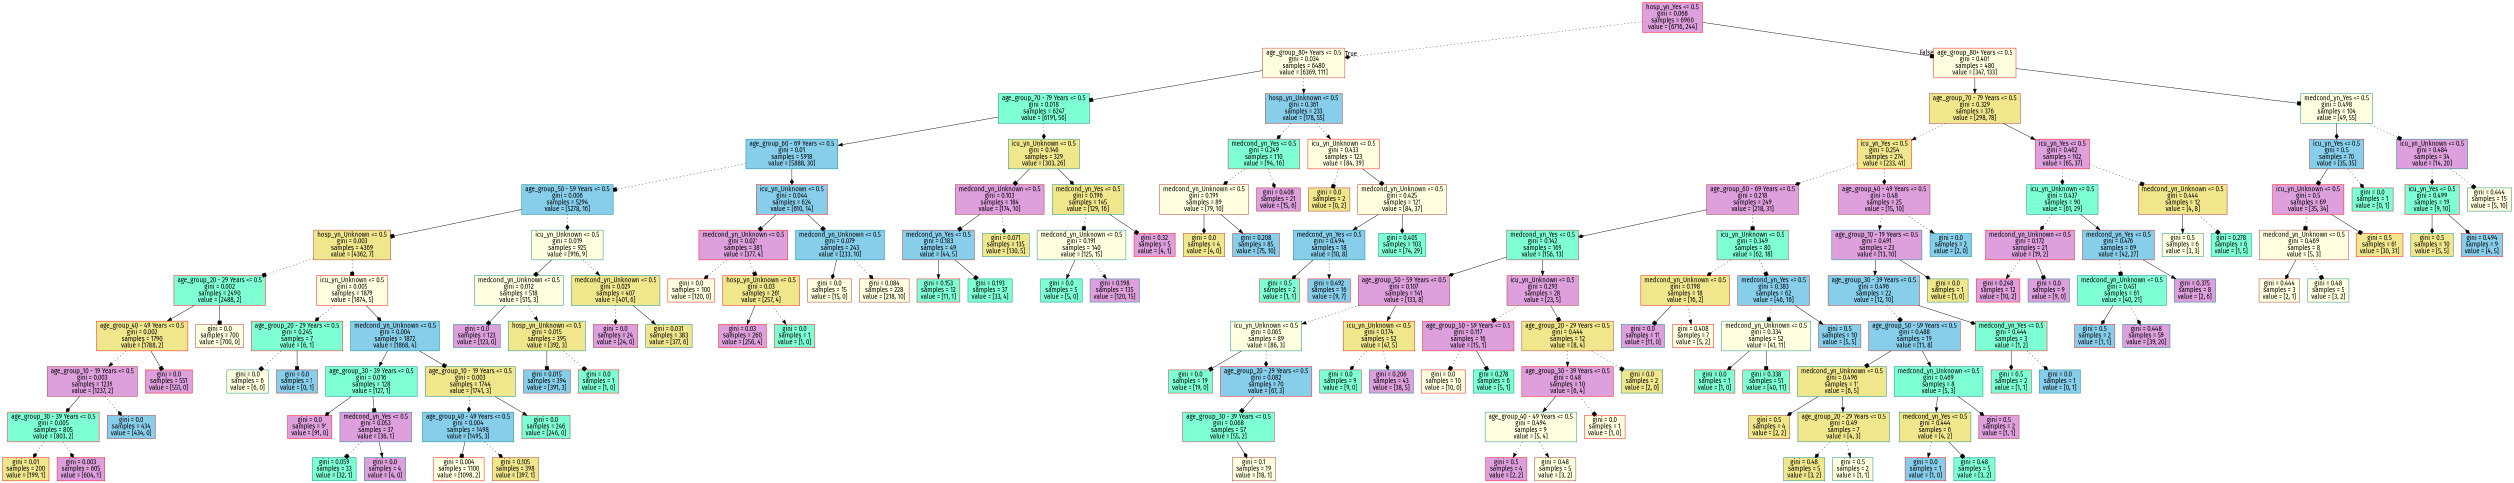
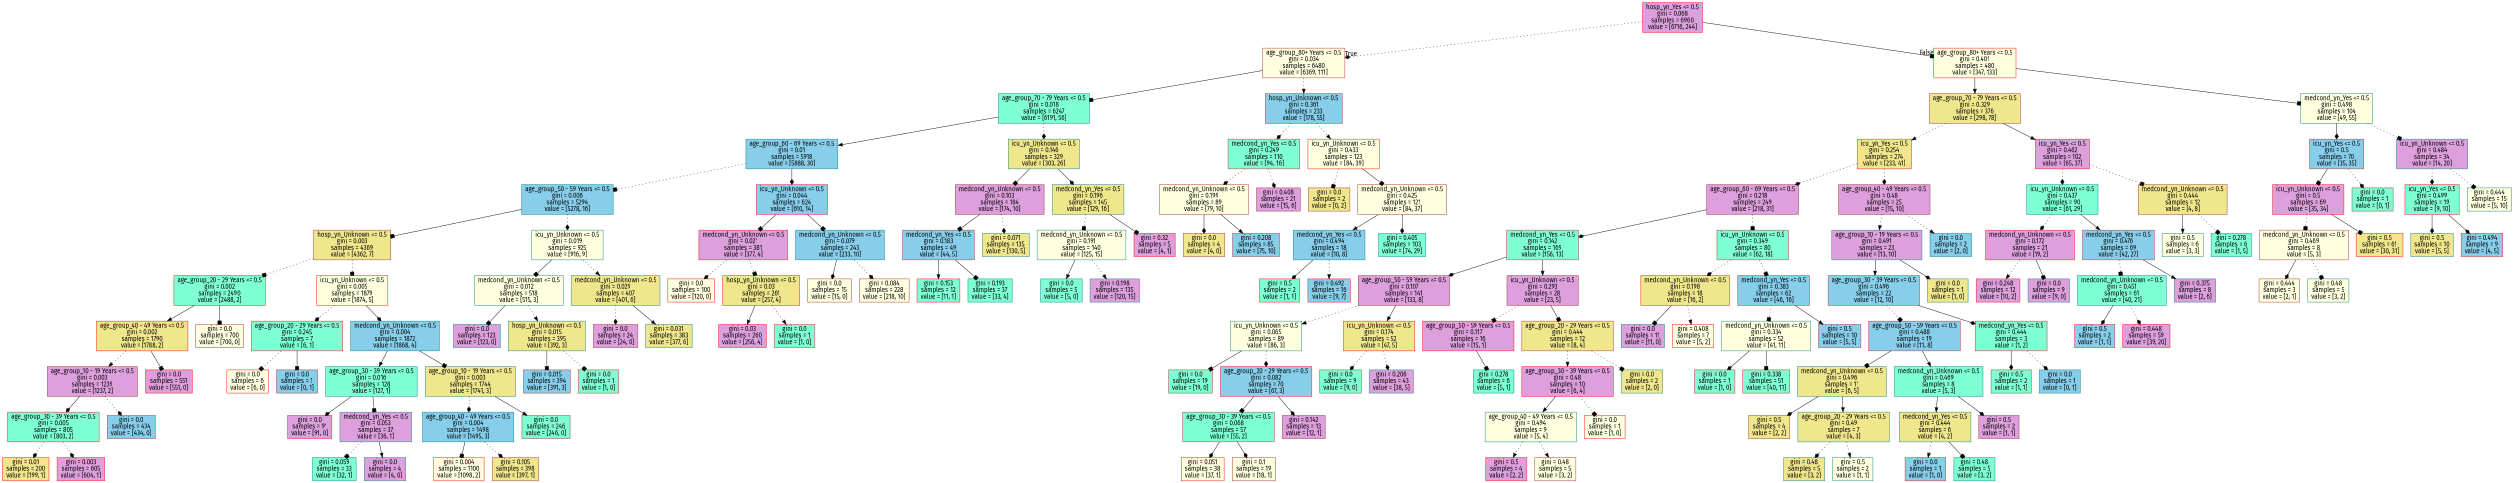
node "gini = 0.448 samples = 59 value = [39, 20]": color teal -> red
node "gini = 0.0 samples = 6 value = [6, 0]": color teal -> red
node "gini = 0.0 samples = 10 value = [10, 0]": removed
node "gini = 0.142 samples = 13 value = [12, 1]": added
node "gini = 0.051 samples = 38 value = [37, 1]": added
